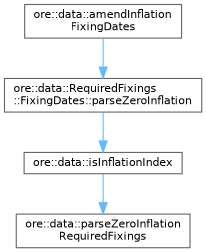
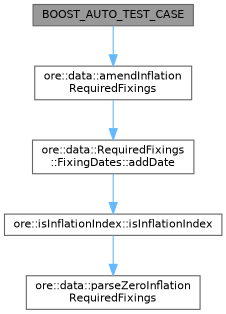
node "BOOST_AUTO_TEST_CASE": added
node "ore::data::amendInflation FixingDates": label "ore::data::amendInflation FixingDates" -> "ore::data::amendInflation RequiredFixings"
node "ore::data::RequiredFixings ::FixingDates::parseZeroInflation": label "ore::data::RequiredFixings ::FixingDates::parseZeroInflation" -> "ore::data::RequiredFixings ::FixingDates::addDate"
node "ore::data::isInflationIndex": label "ore::data::isInflationIndex" -> "ore::isInflationIndex::isInflationIndex"
